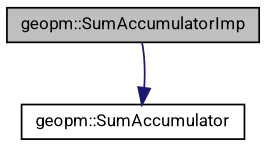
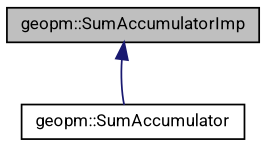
edge "geopm::SumAccumulatorImp" -> "geopm::SumAccumulator": reversed
